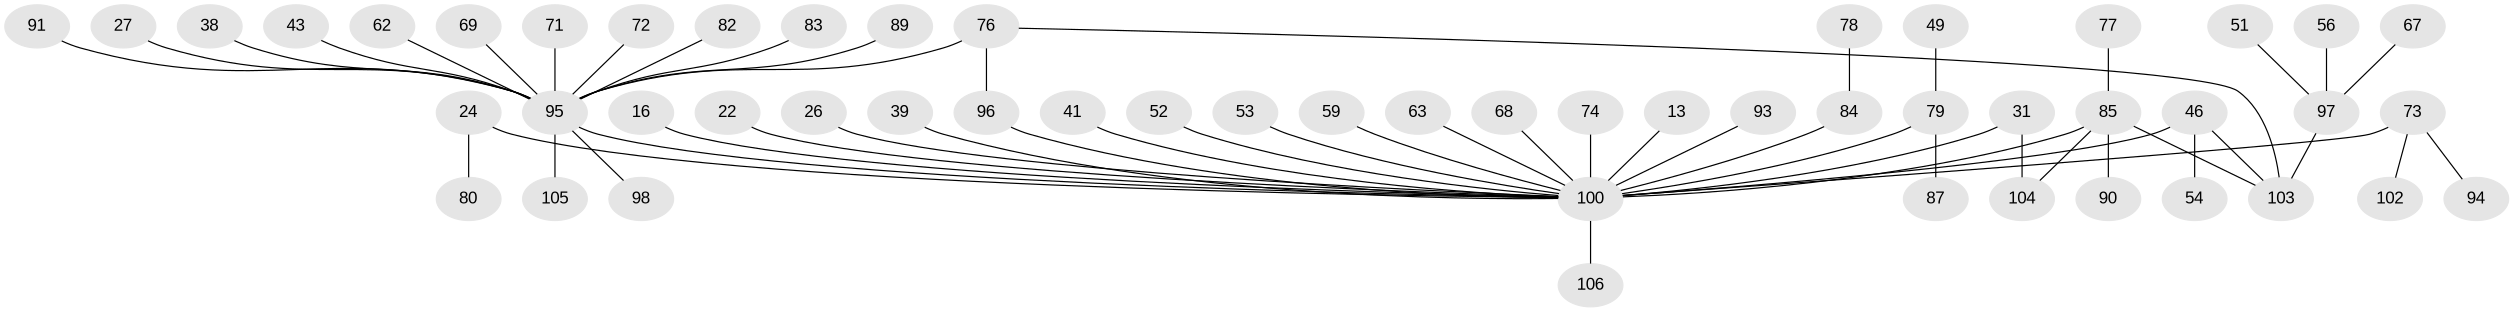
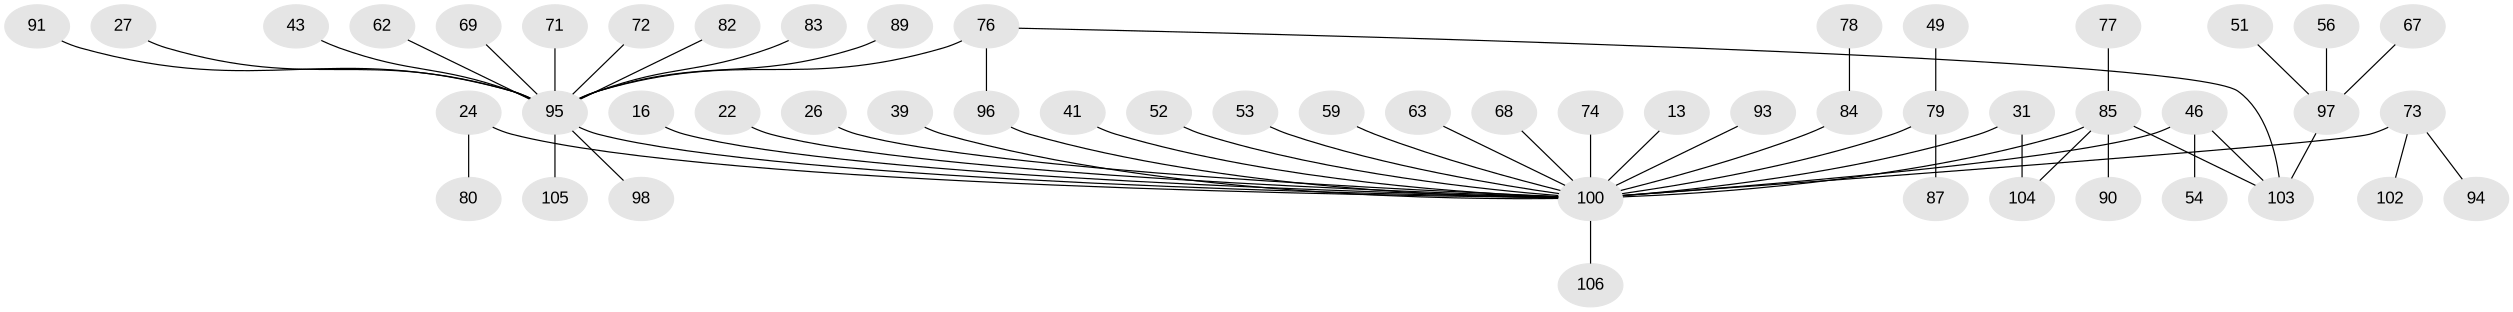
node "38": removed
